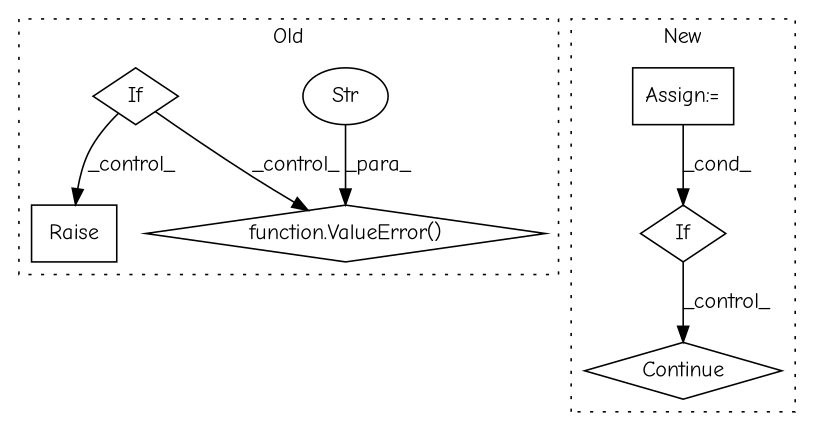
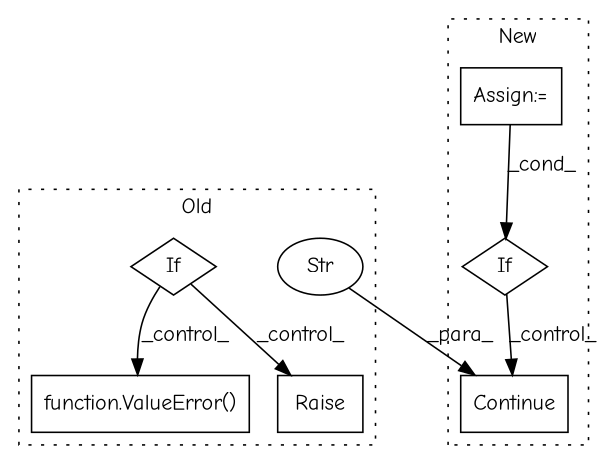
edge "Str" -> "function.ValueError()": now "Str" -> "Continue"
node "function.ValueError()": shape diamond -> box
node "Continue": shape diamond -> box
